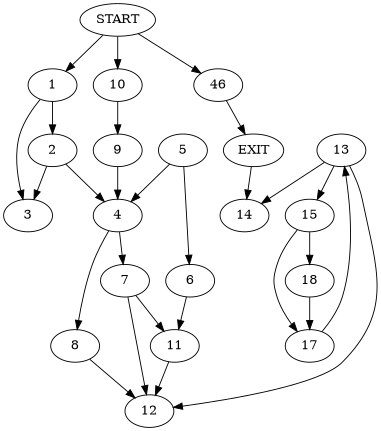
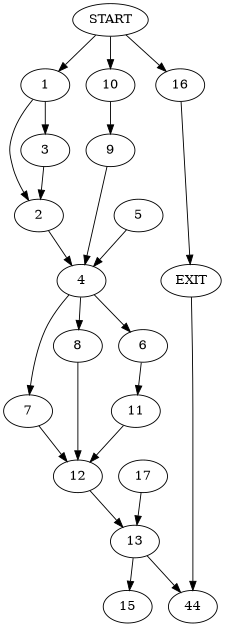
node "46": label "46" -> "16"
edge "2" -> "3": reversed
edge "5" -> "6": now "4" -> "6"
node "14": label "14" -> "44"
edge "15" -> "17": removed
node "18": removed
edge "7" -> "11": removed
edge "13" -> "12": reversed
